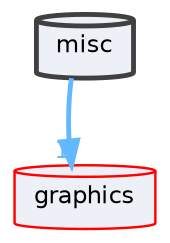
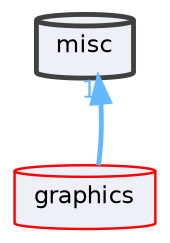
edge "misc" -> "graphics": reversed
